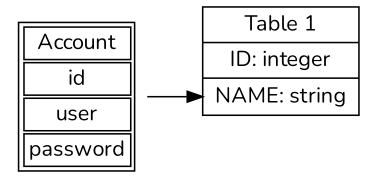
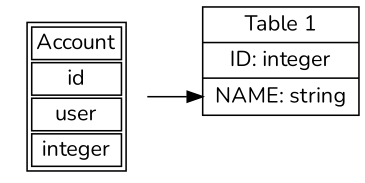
node "Account": text "password" -> "integer"
